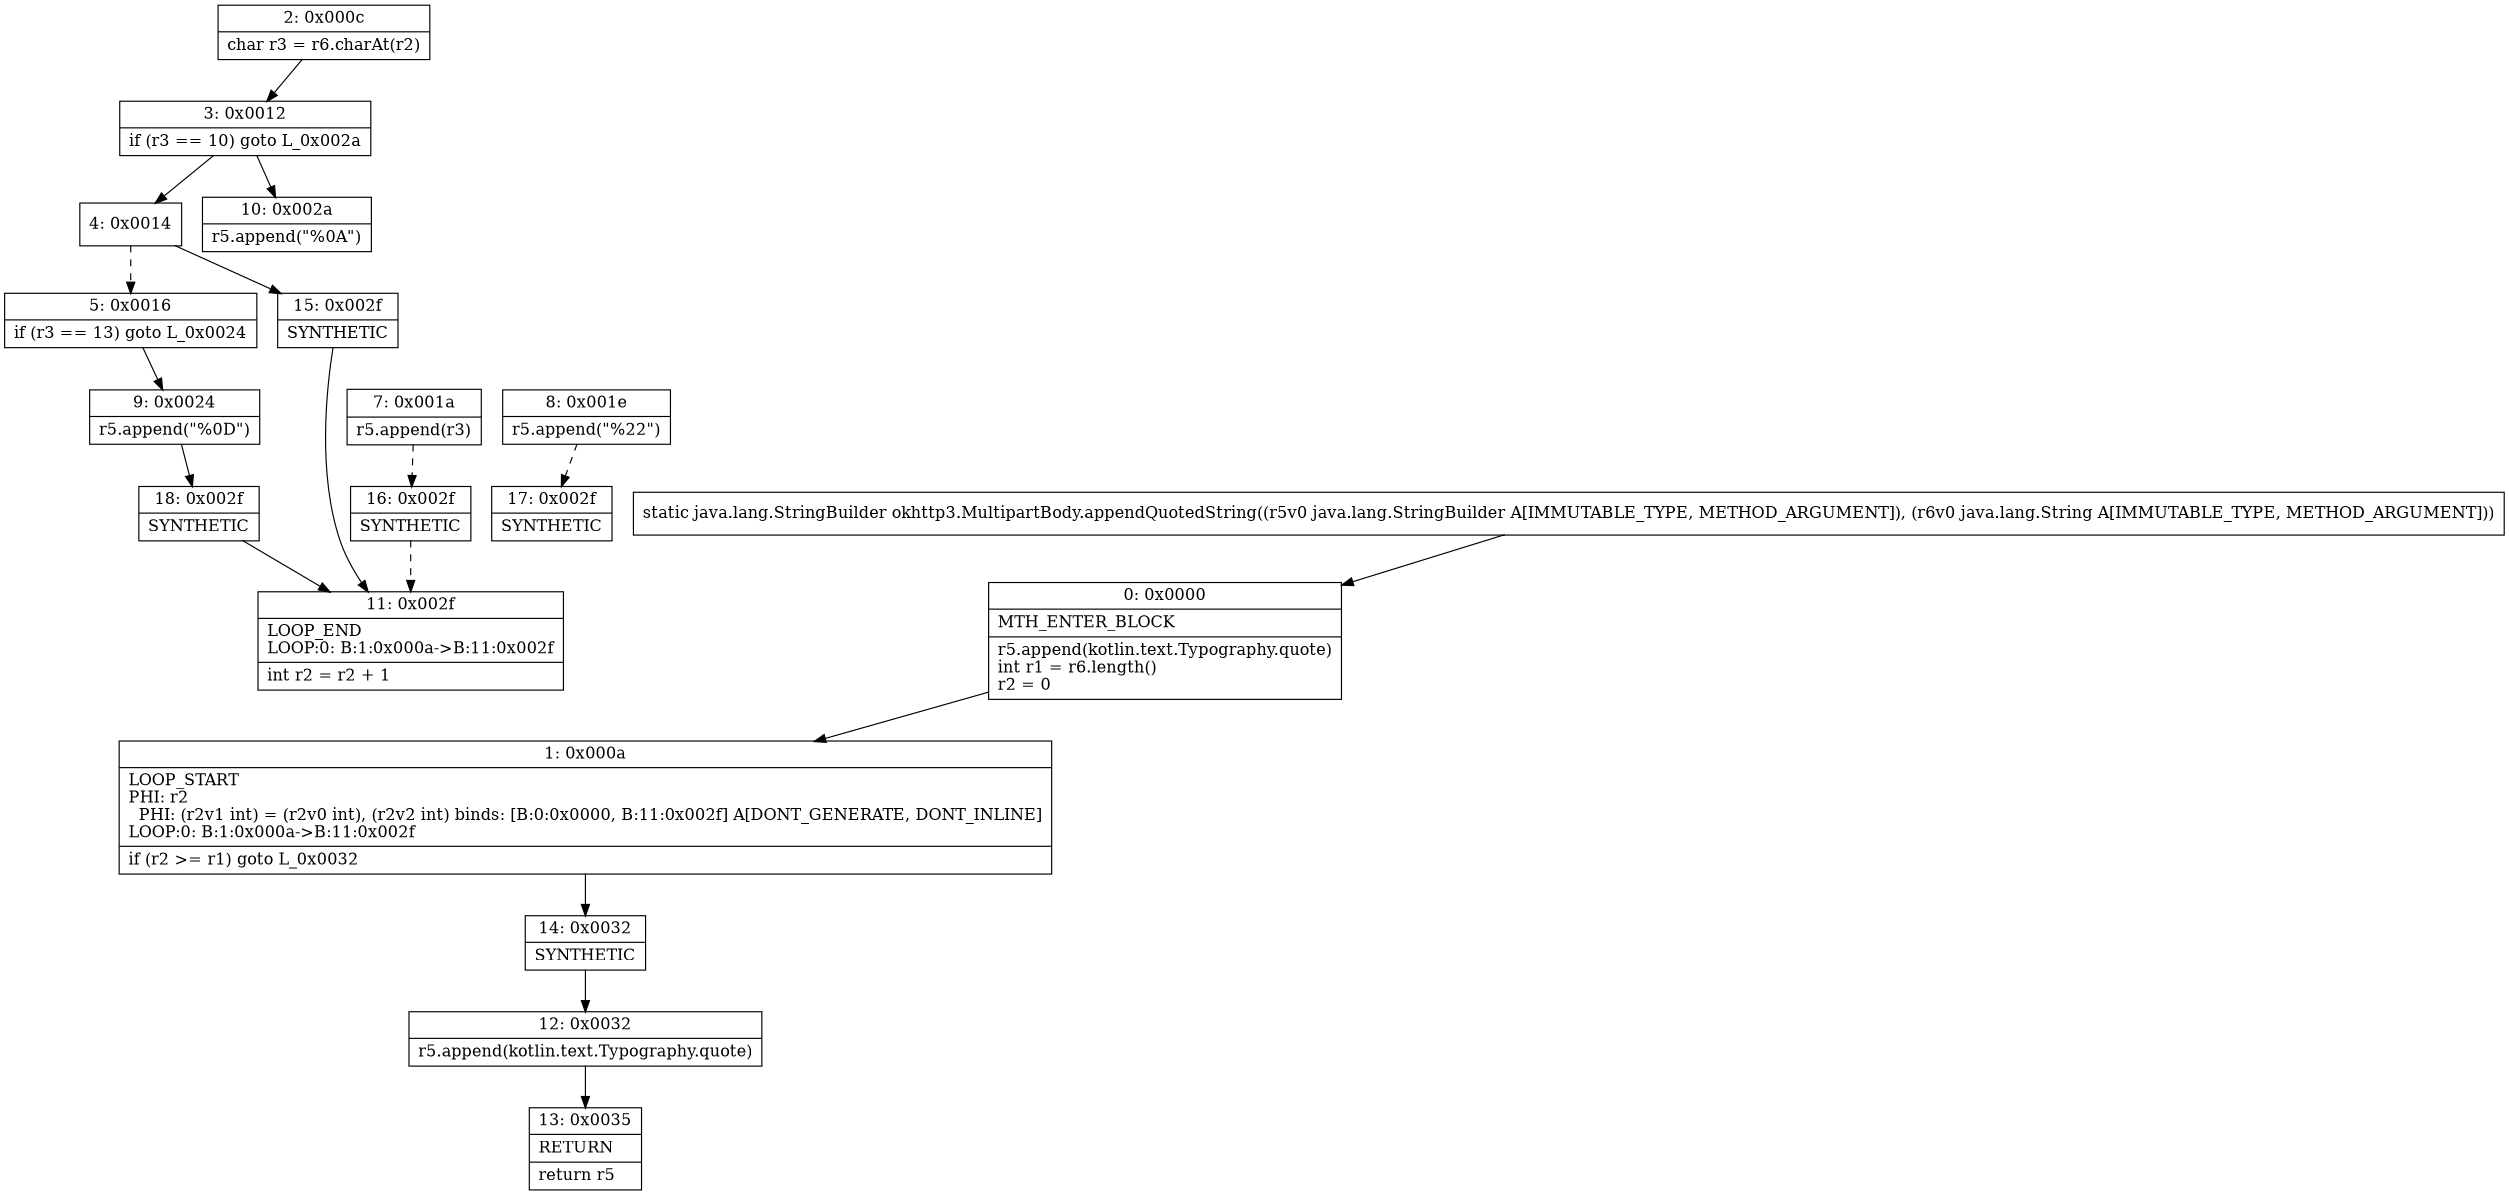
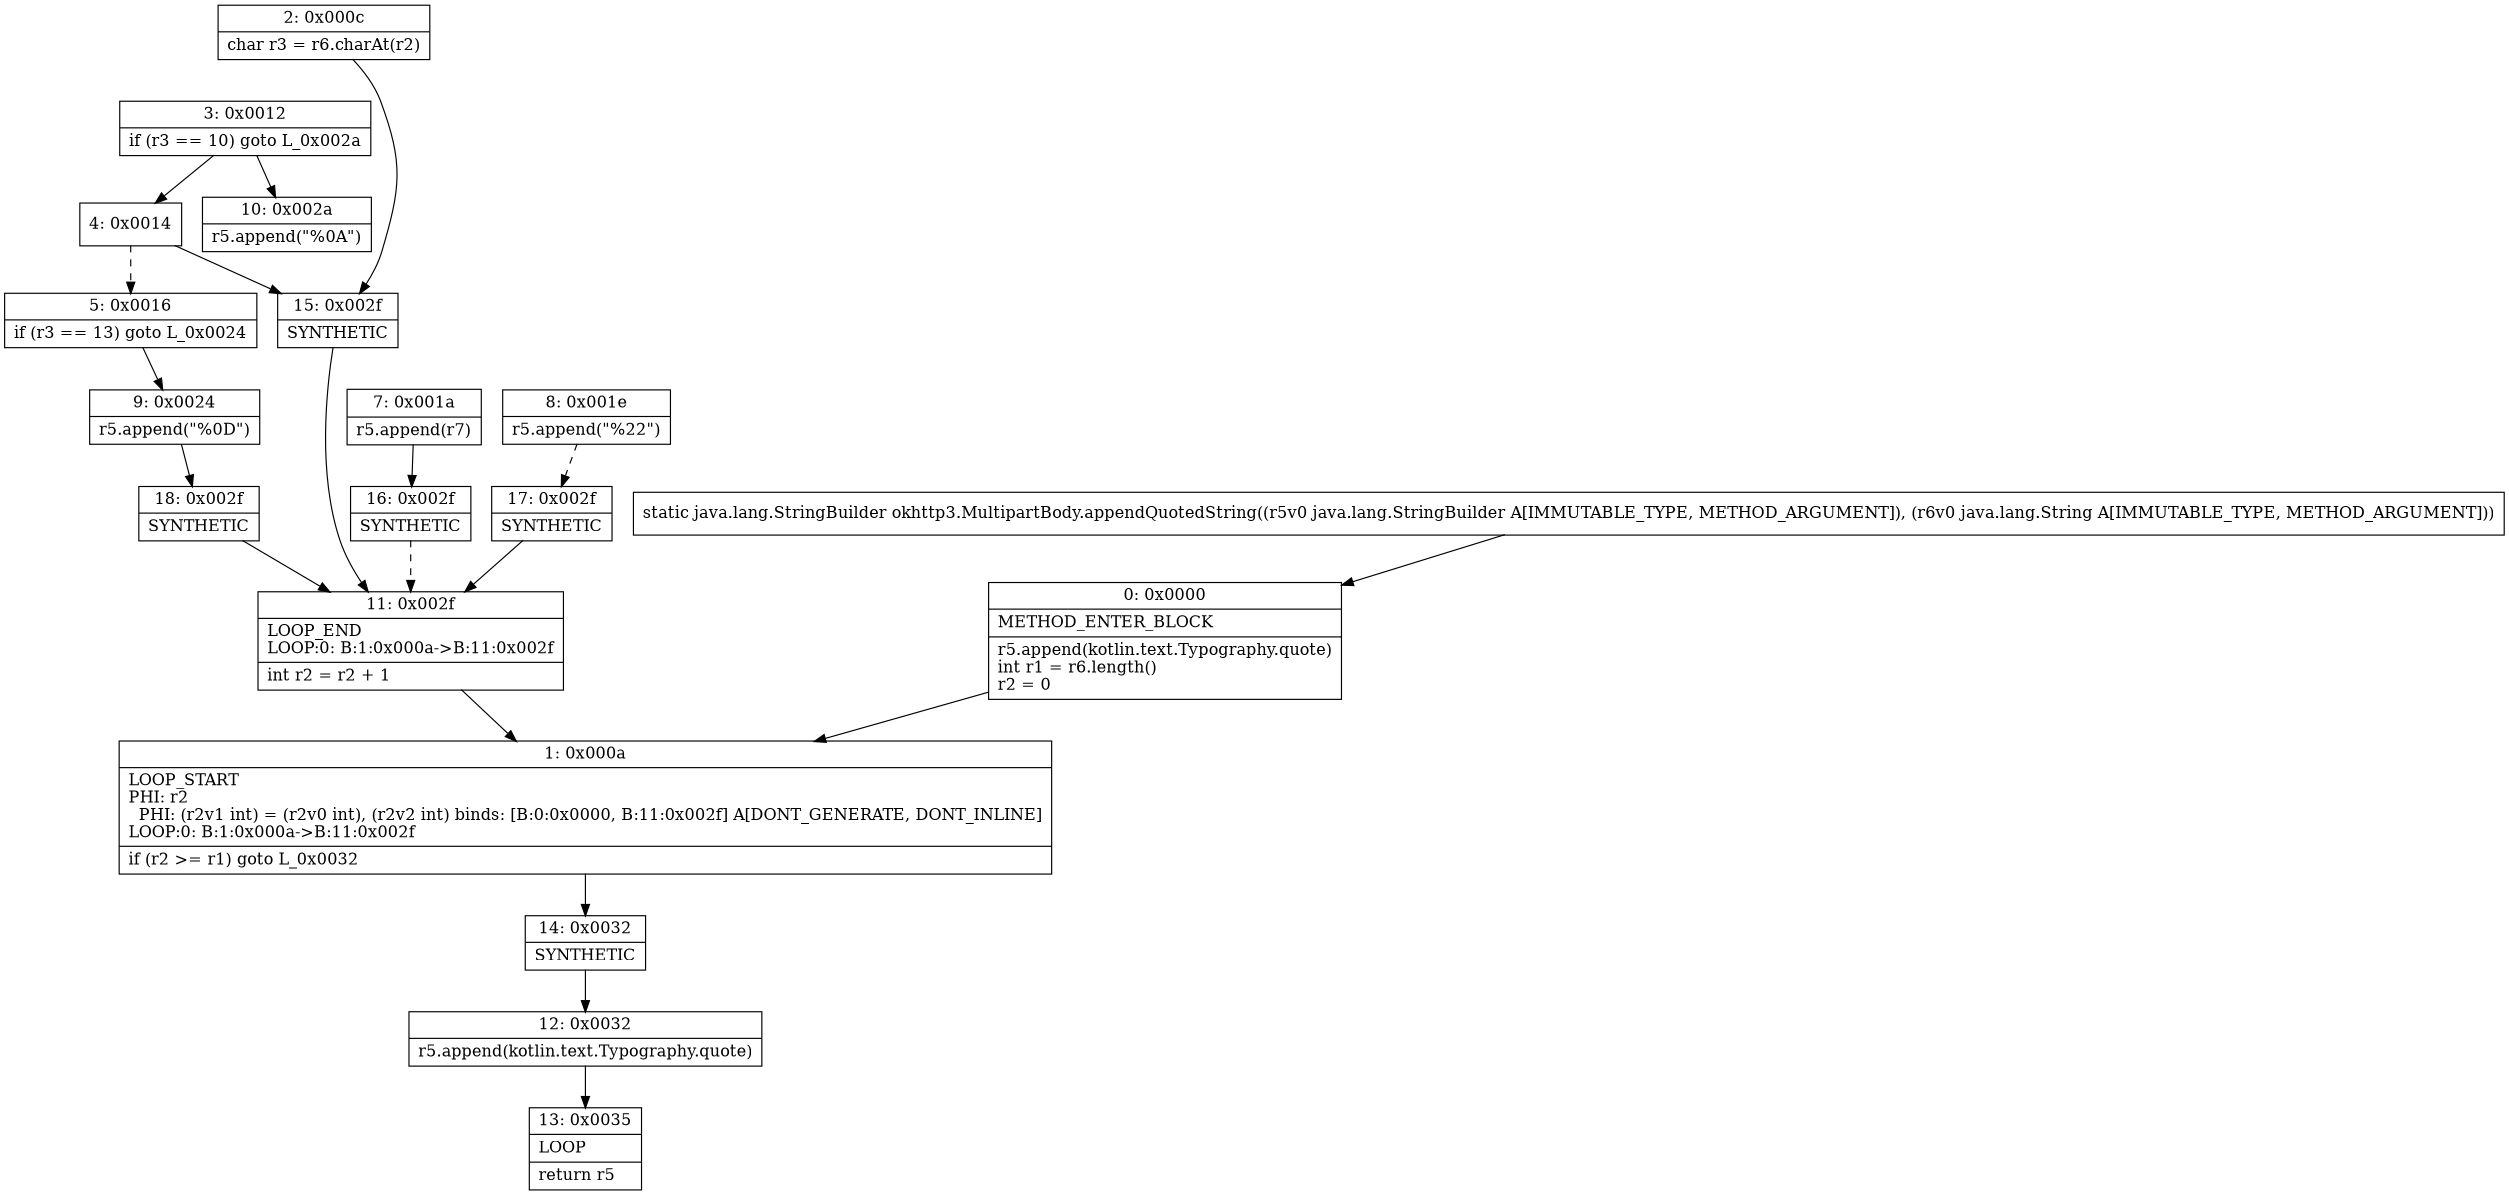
edge "2: 0x000c" -> "3: 0x0012": now "2: 0x000c" -> "15: 0x002f"
node "7: 0x001a": text "r5.append(r3)" -> "r5.append(r7)"
edge "7: 0x001a" -> "16: 0x002f": style dashed -> solid
edge "17: 0x002f" -> "11: 0x002f": added
node "0: 0x0000": text "MTH_ENTER_BLOCK" -> "METHOD_ENTER_BLOCK"
edge "11: 0x002f" -> "1: 0x000a": added
node "13: 0x0035": text "RETURN" -> "LOOP"
